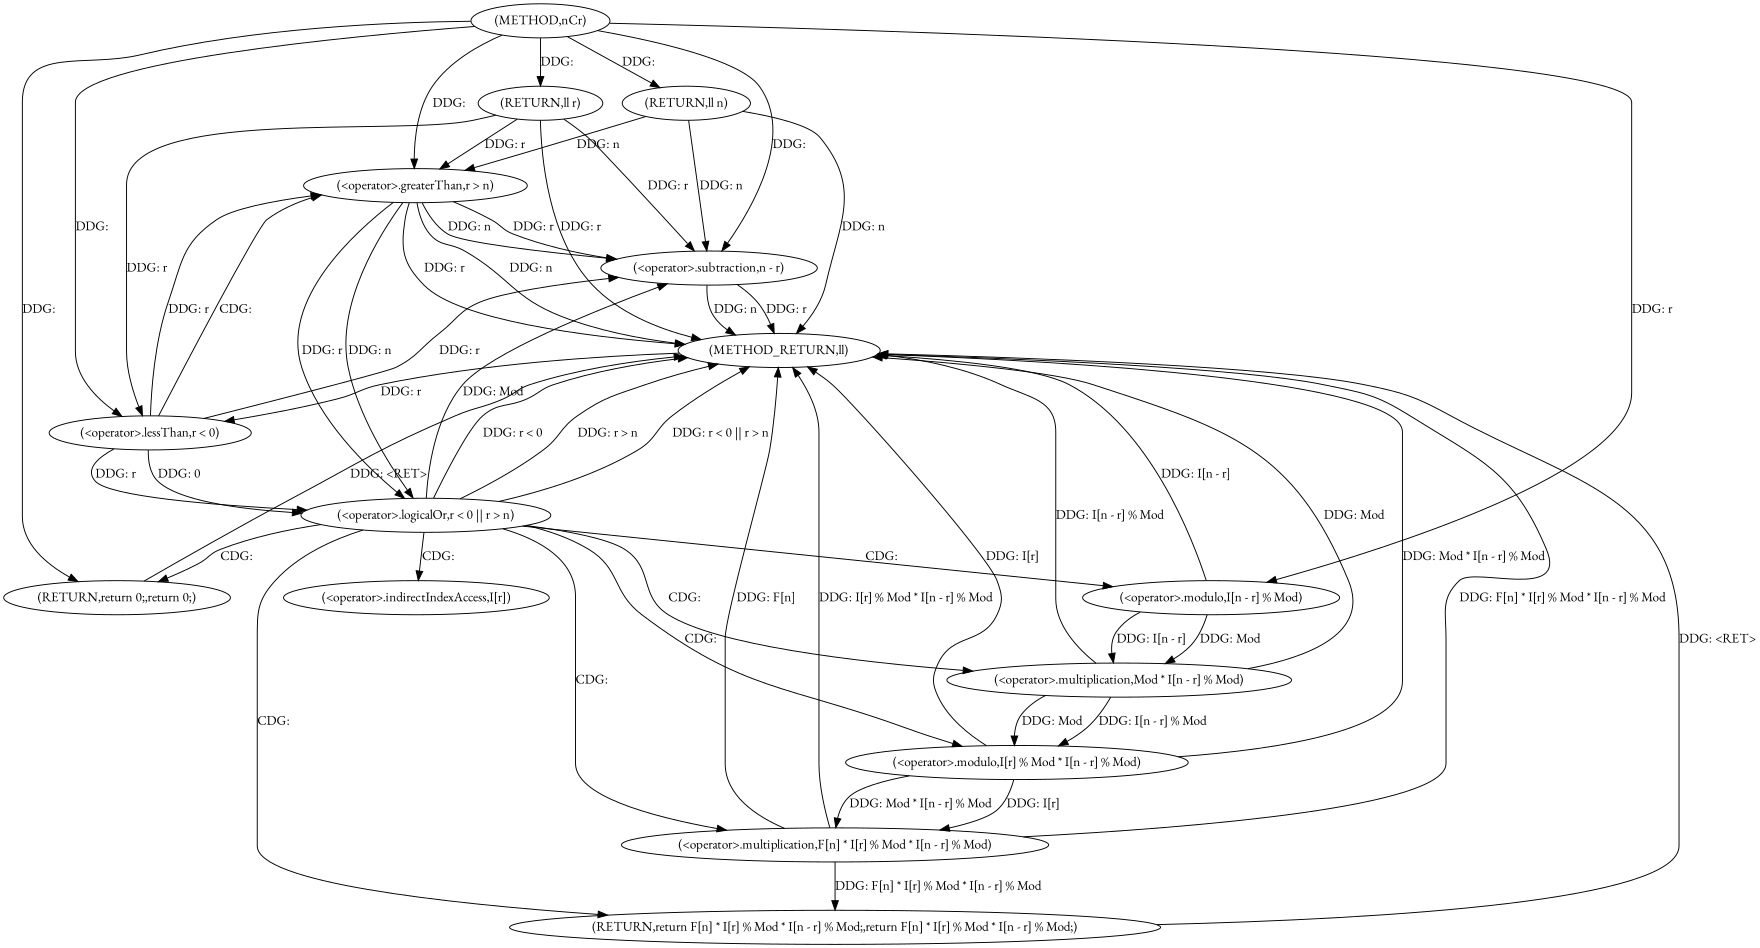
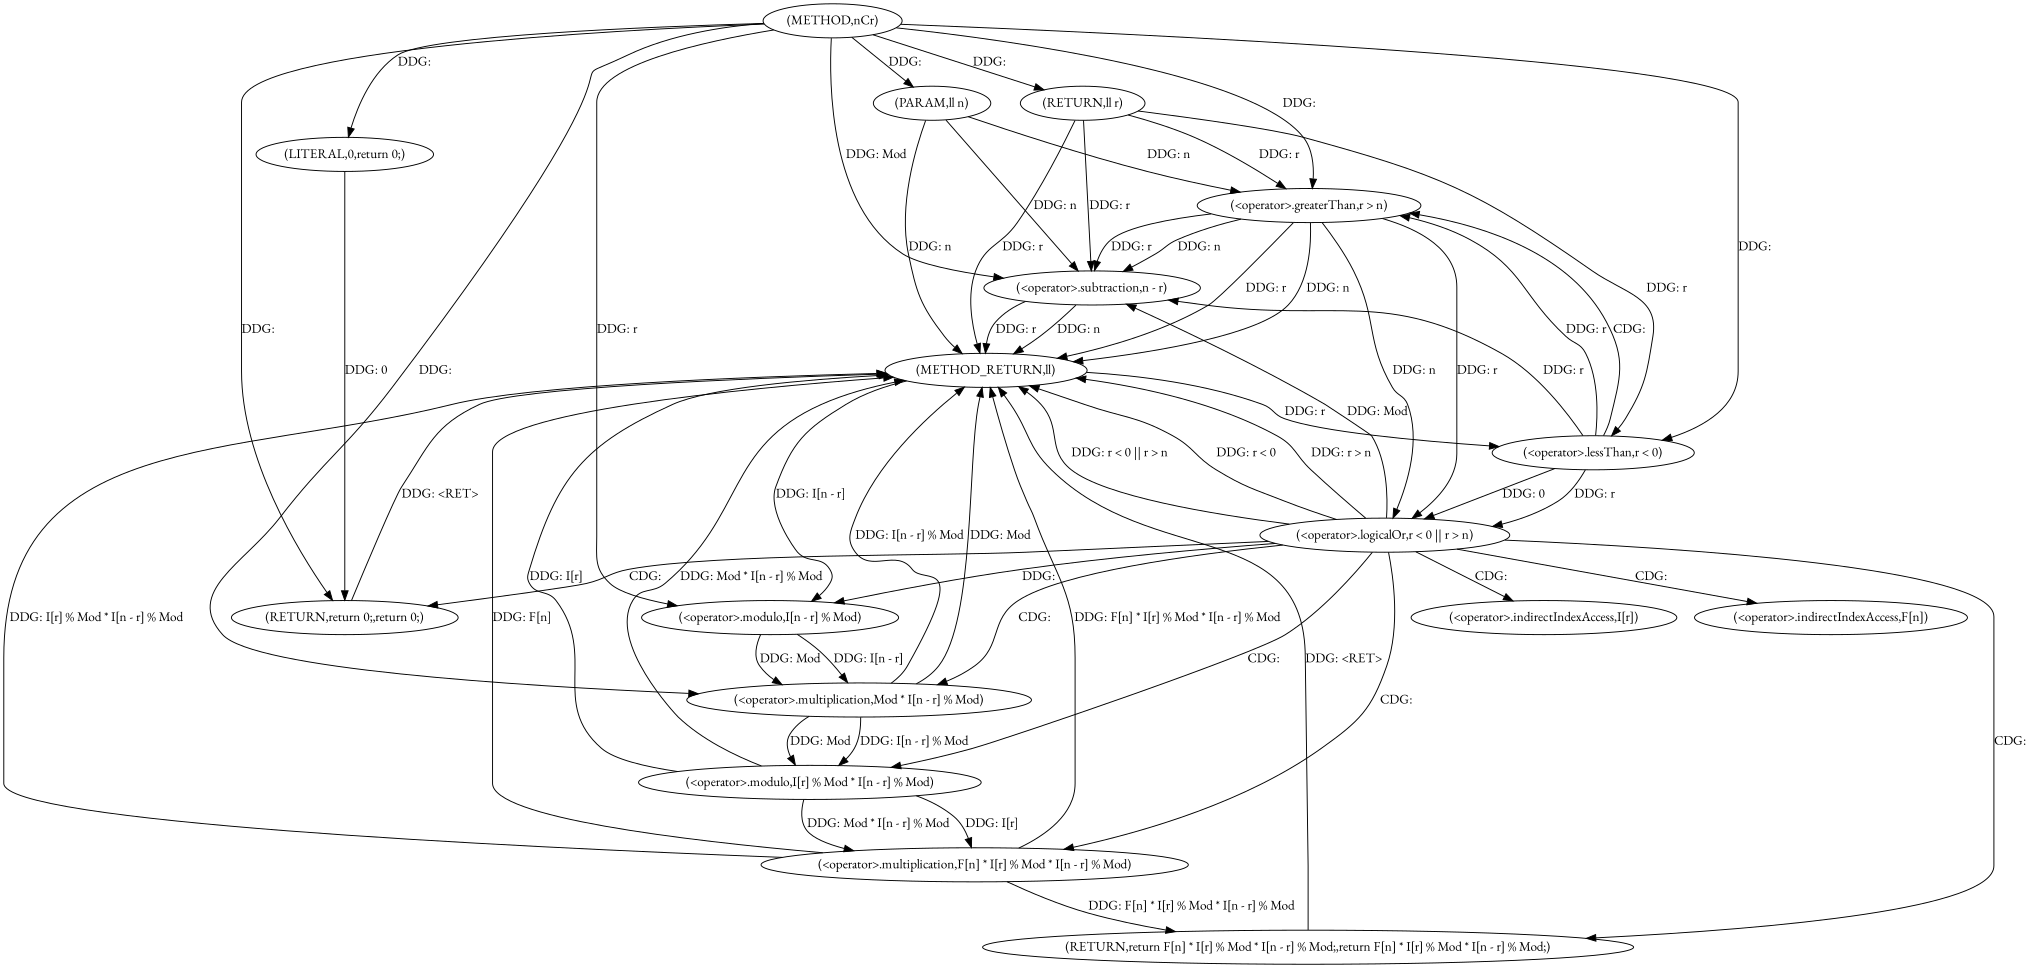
node "(RETURN,ll n)": label "(RETURN,ll n)" -> "(PARAM,ll n)"
edge "(METHOD,nCr)" -> "(<operator>.subtraction,n - r)": label "DDG: " -> "DDG: Mod"
node "(LITERAL,0,return 0;)": added
edge "(<operator>.modulo,I[n - r] % Mod)" -> "(METHOD_RETURN,ll)": reversed
edge "(METHOD,nCr)" -> "(<operator>.multiplication,Mod * I[n - r] % Mod)": added, label "DDG:"
edge "(<operator>.logicalOr,r < 0 || r > n)" -> "(<operator>.modulo,I[n - r] % Mod)": label "CDG: " -> "DDG: "
node "(<operator>.indirectIndexAccess,F[n])": added
